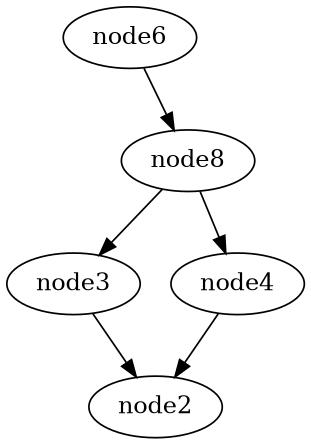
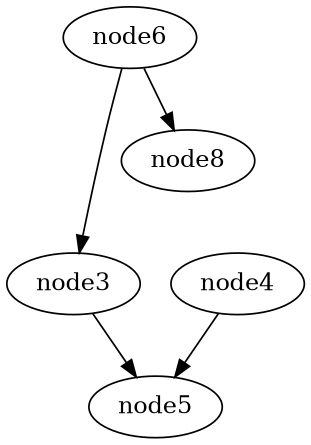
edge "node8" -> "node4": removed
edge "node8" -> "node3": now "node6" -> "node3"
node "node2": label "node2" -> "node5"
